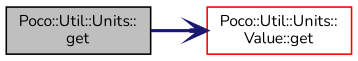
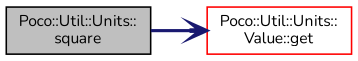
node "Poco::Util::Units:: get": label "Poco::Util::Units:: get" -> "Poco::Util::Units:: square"
